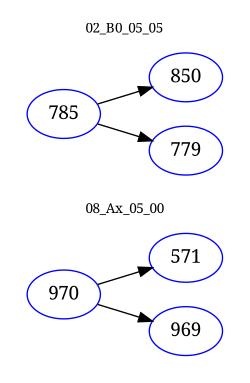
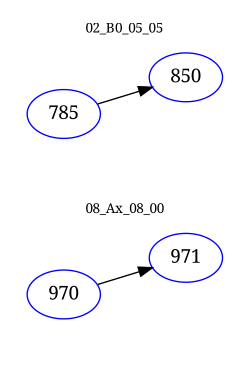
node "779": removed
cluster "08_Ax_05_00": label "08_Ax_05_00" -> "08_Ax_08_00"
node "571": label "571" -> "971"
node "969": removed
